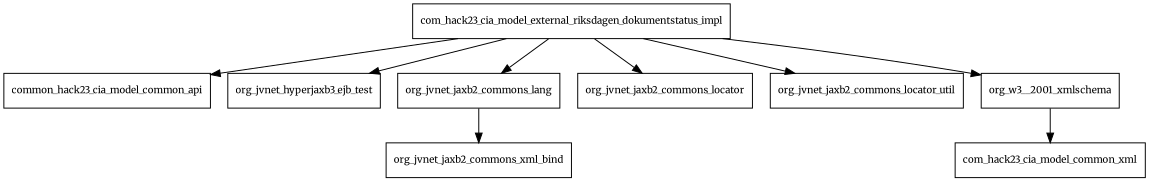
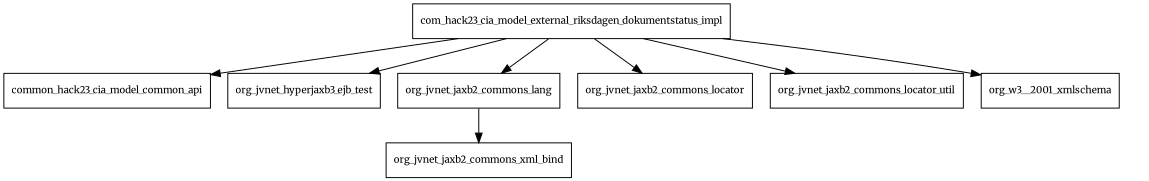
node "com_hack23_cia_model_common_xml": removed
